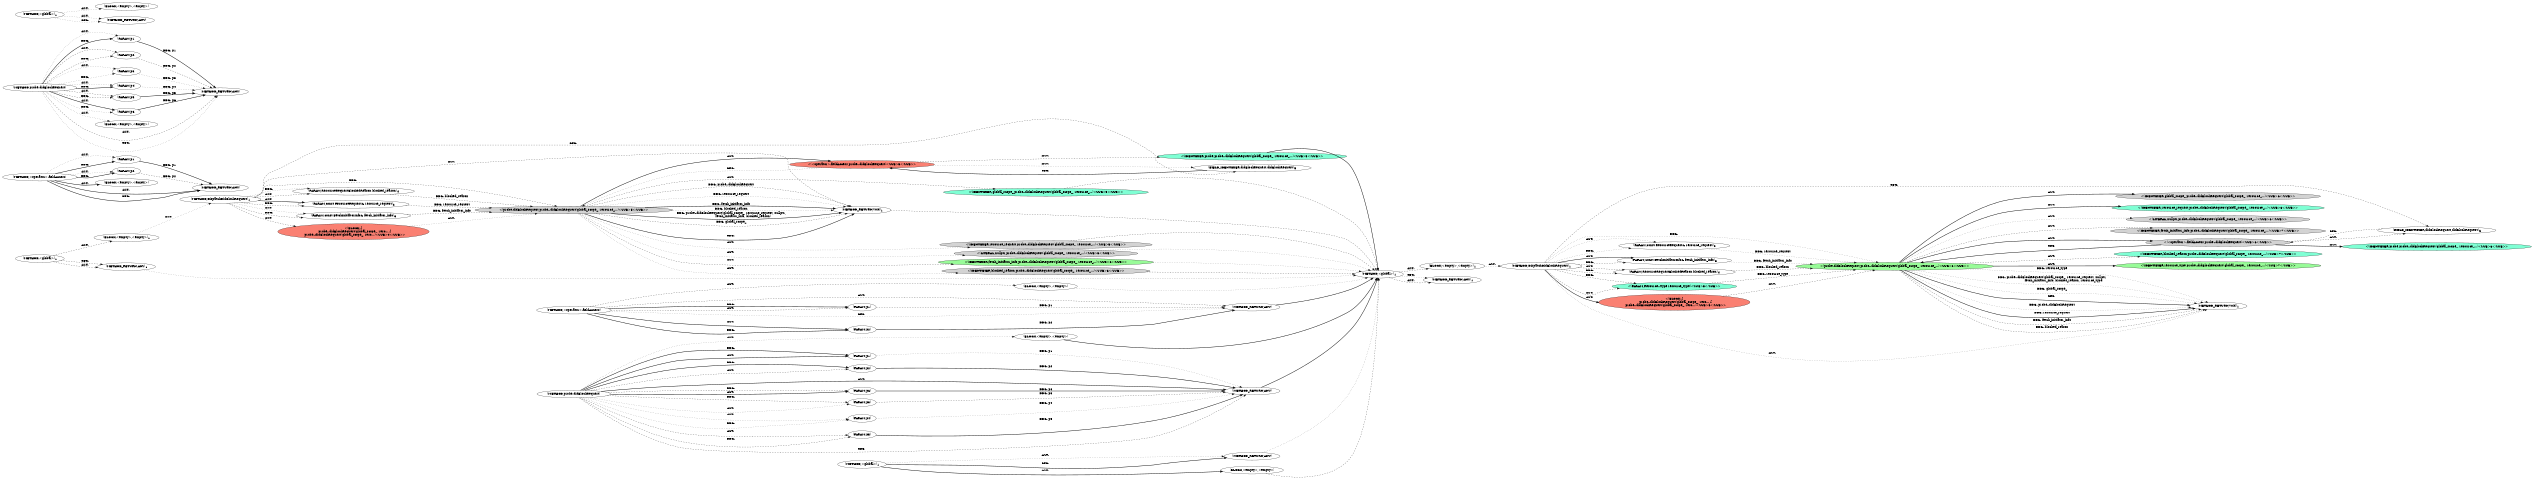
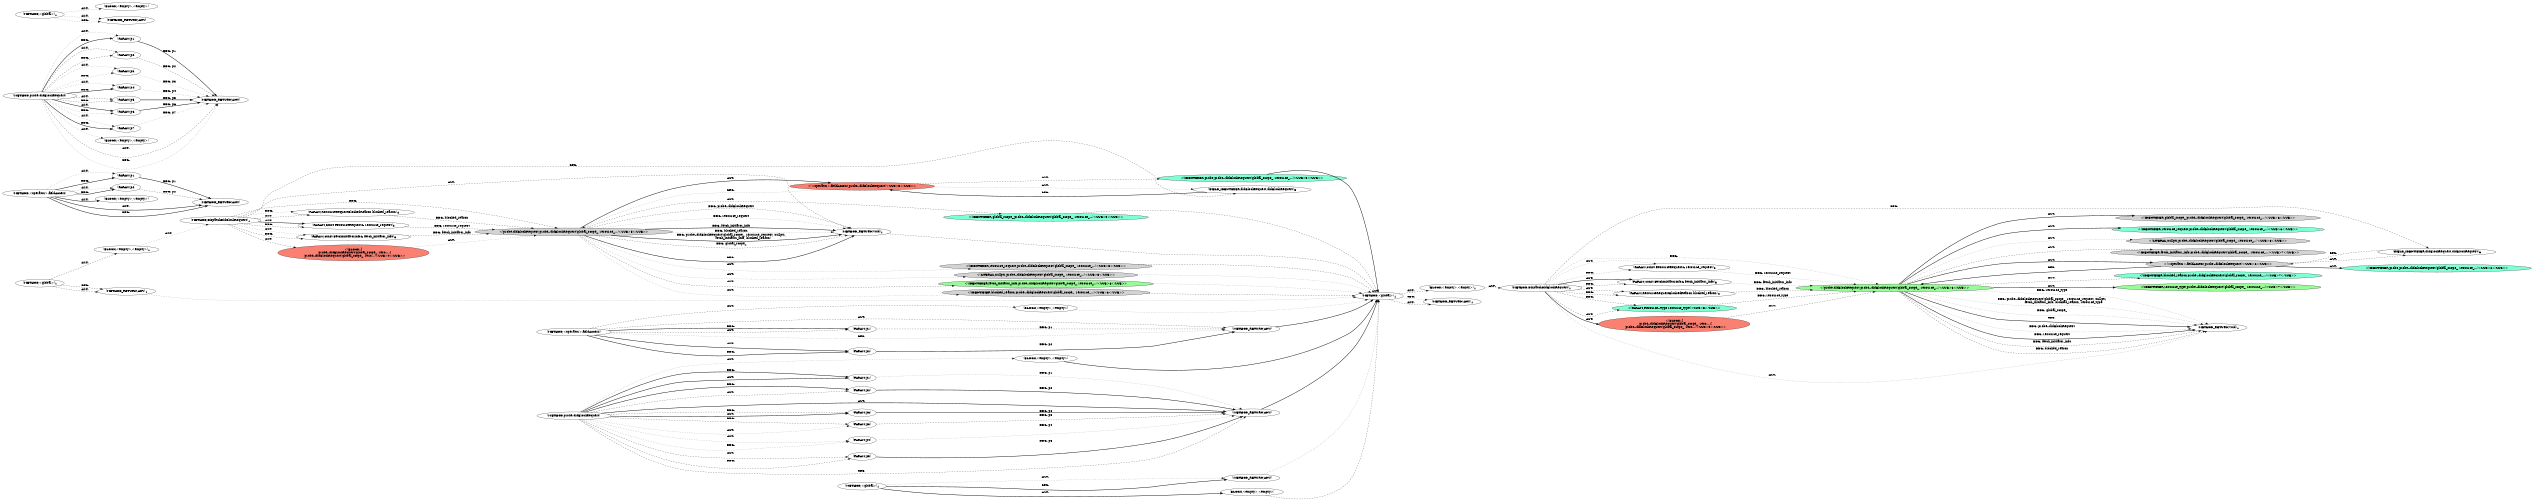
node "(PARAM,p7)": added
